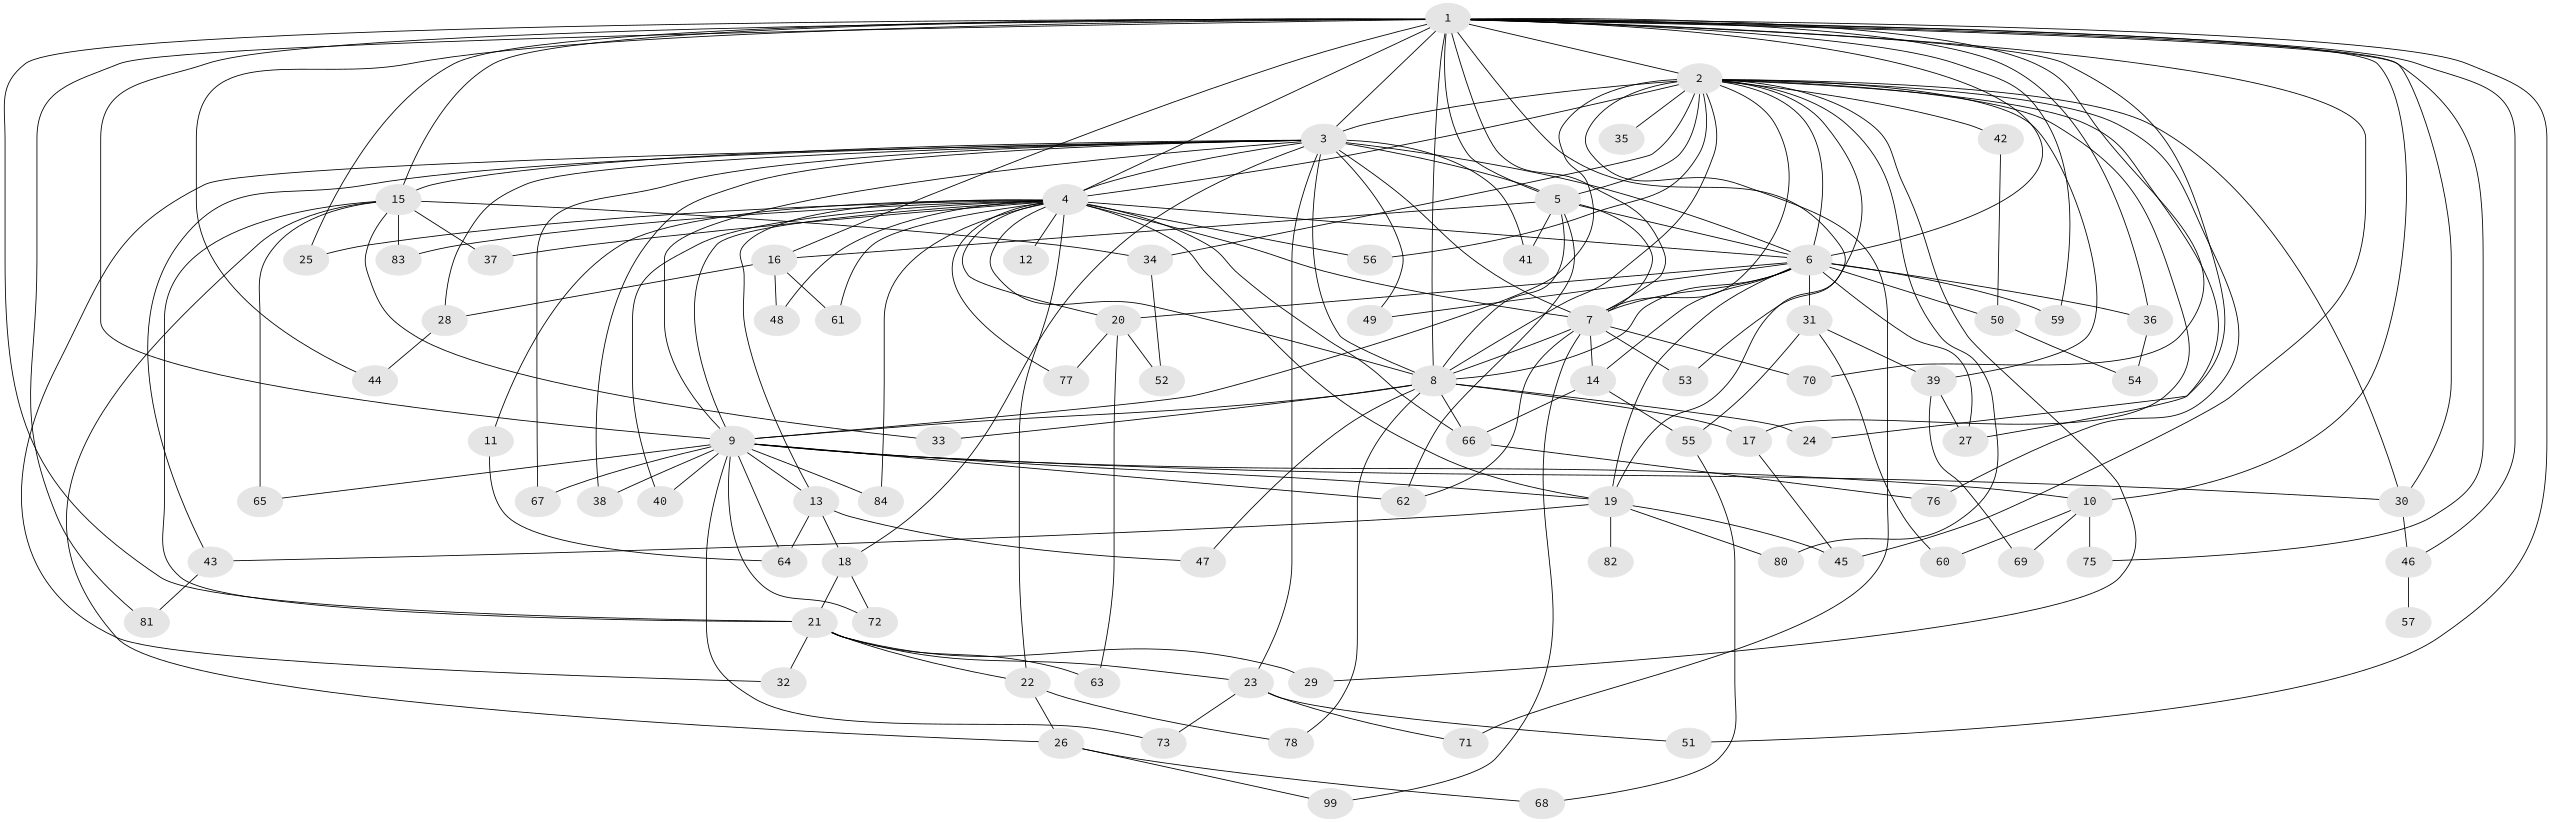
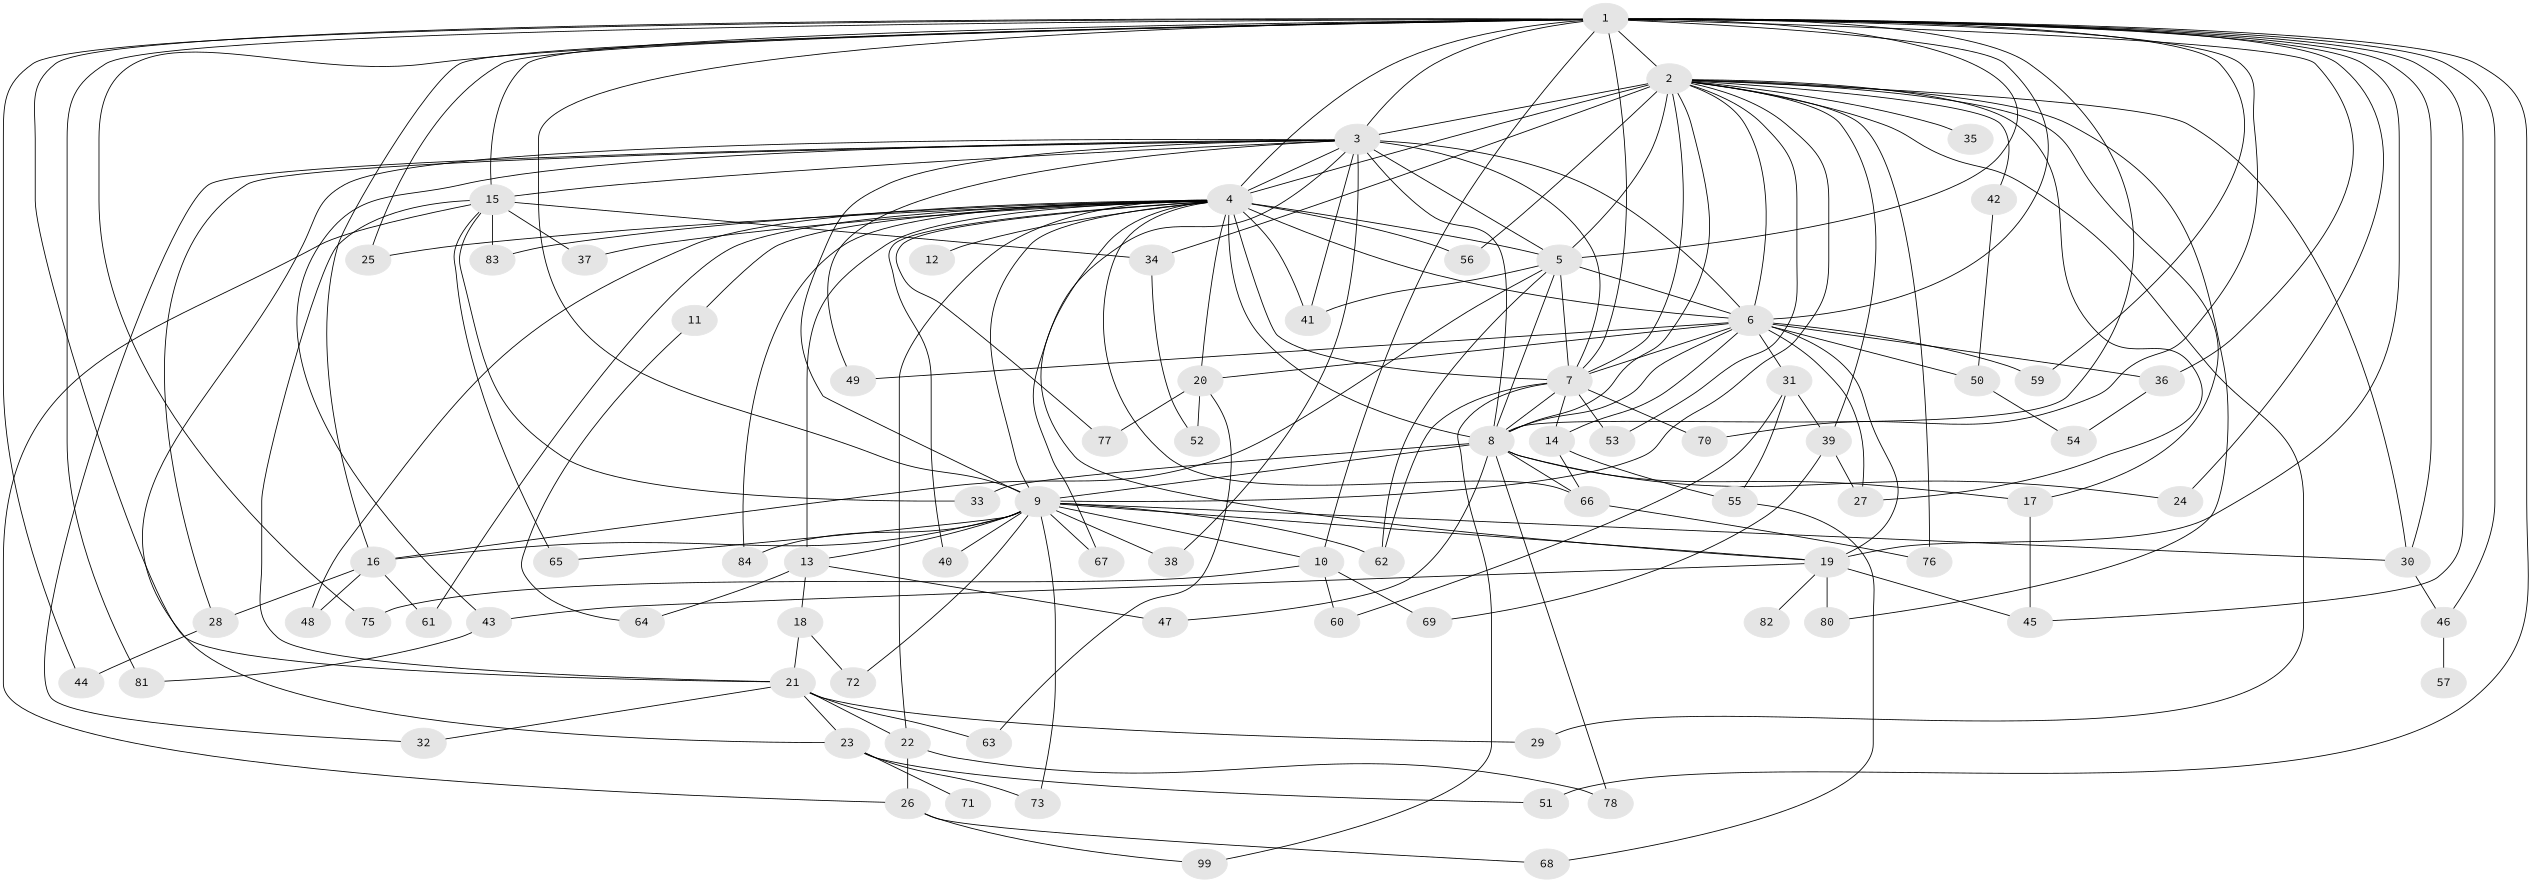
edge "4" -- "5": added
edge "4" -- "41": added
edge "3" -- "18": removed
edge "2" -- "71": removed
edge "9" -- "64": now "9" -- "16"
